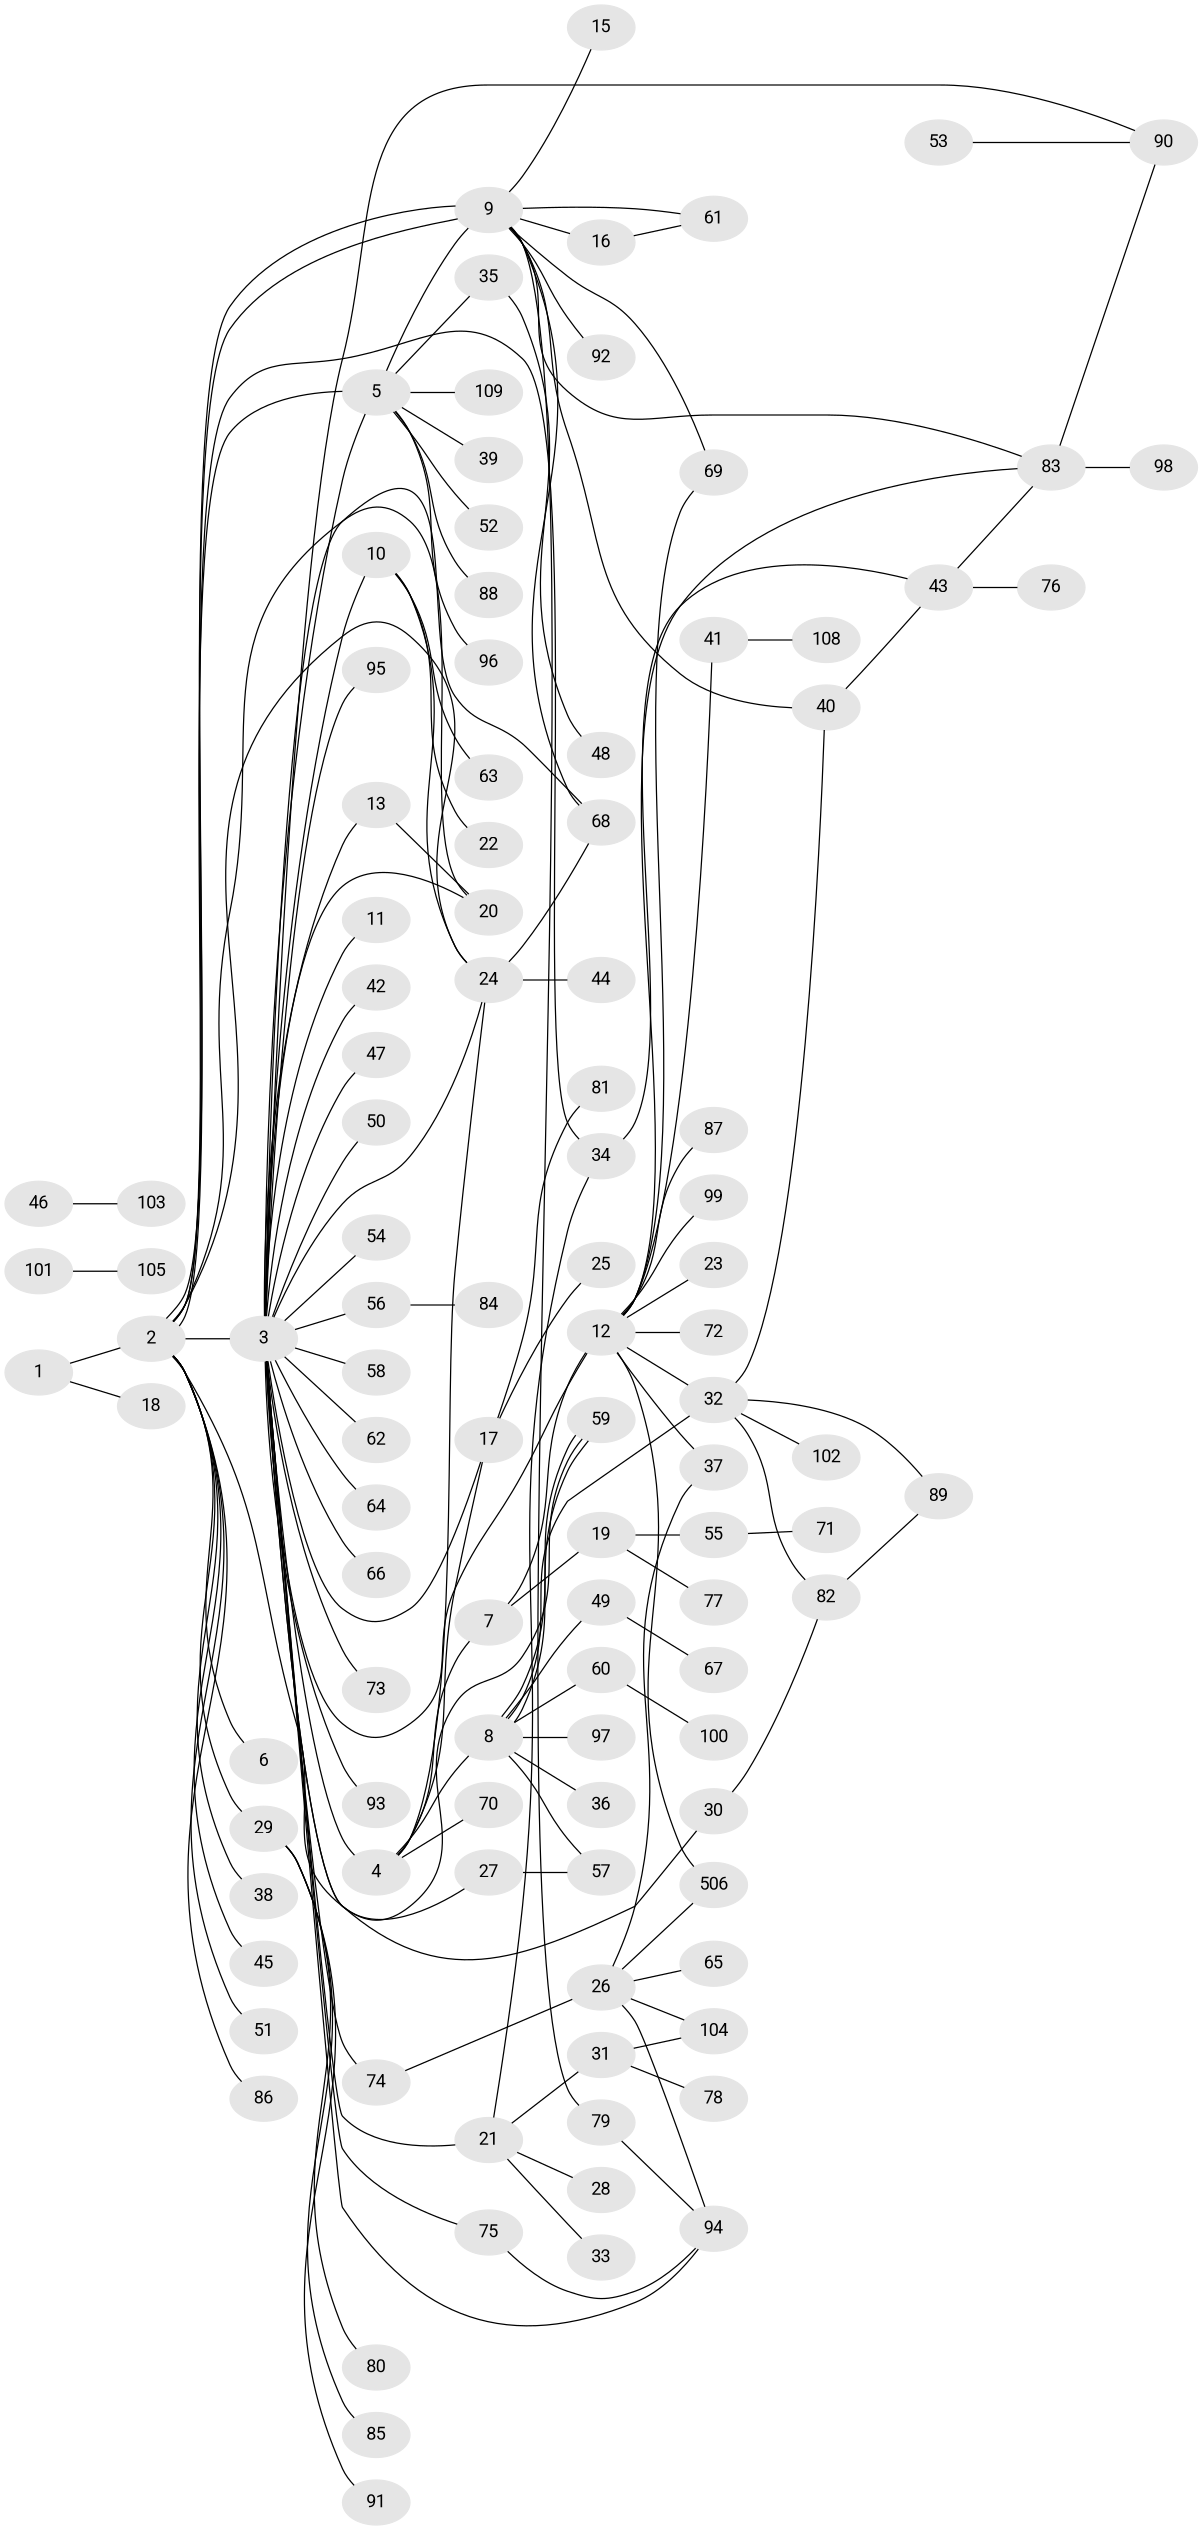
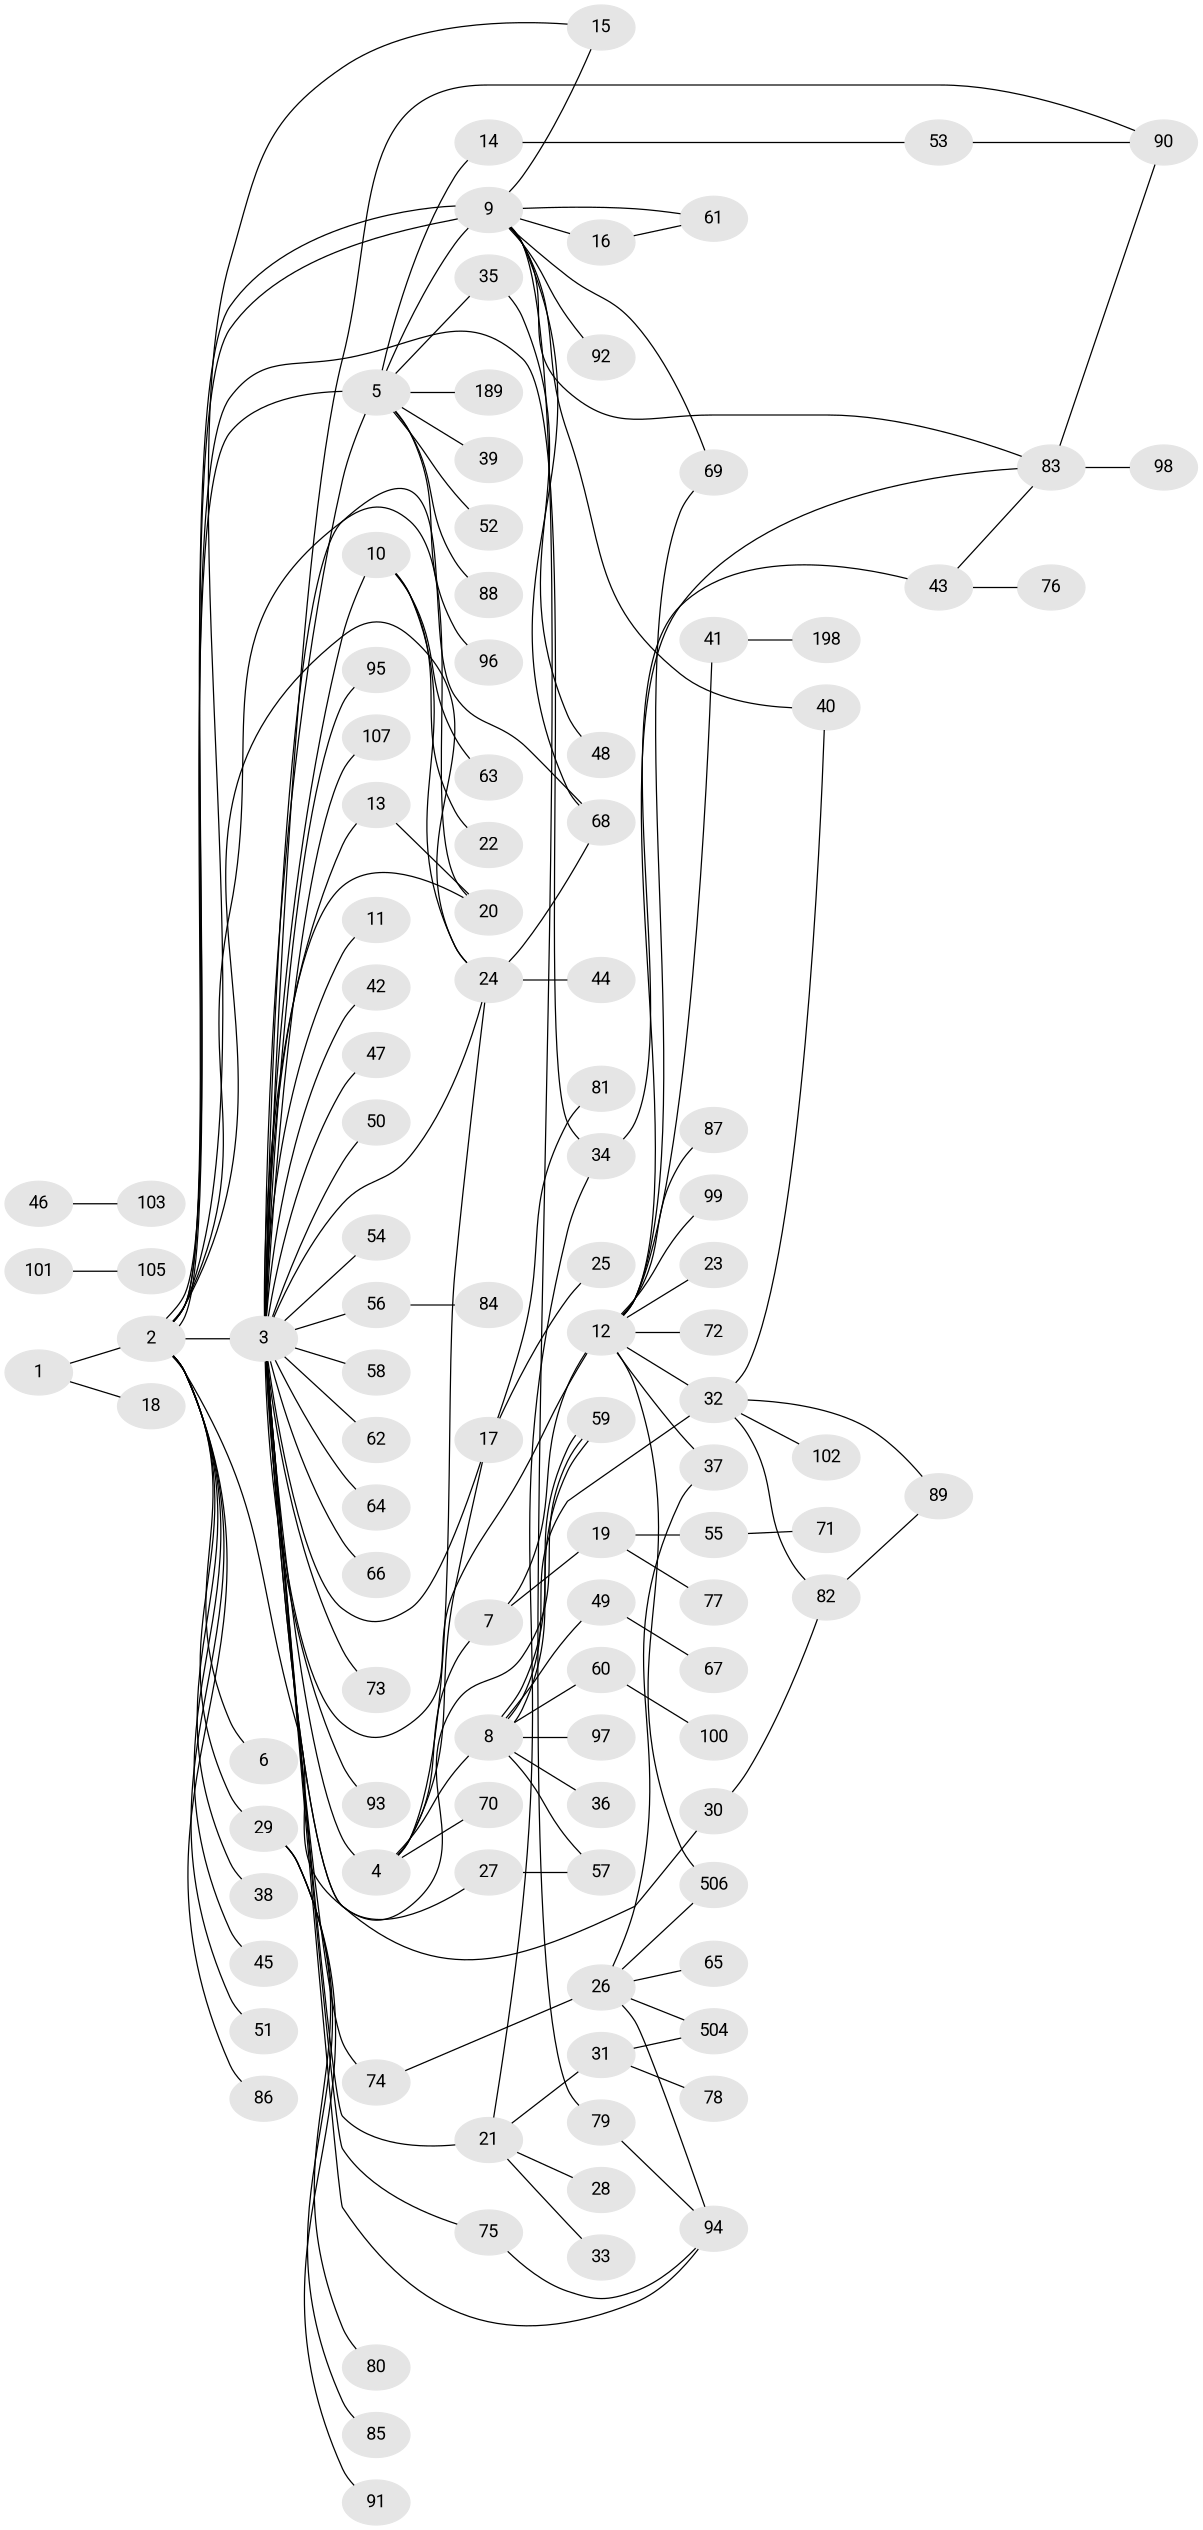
node "14": added
node "109": label "109" -> "189"
edge "15" -- "2": added
node "108": label "108" -> "198"
edge "43" -- "40": removed
node "107": added
node "104": label "104" -> "504"
